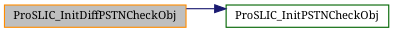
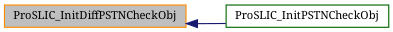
edge "ProSLIC_InitDiffPSTNCheckObj" -> "ProSLIC_InitPSTNCheckObj": reversed
